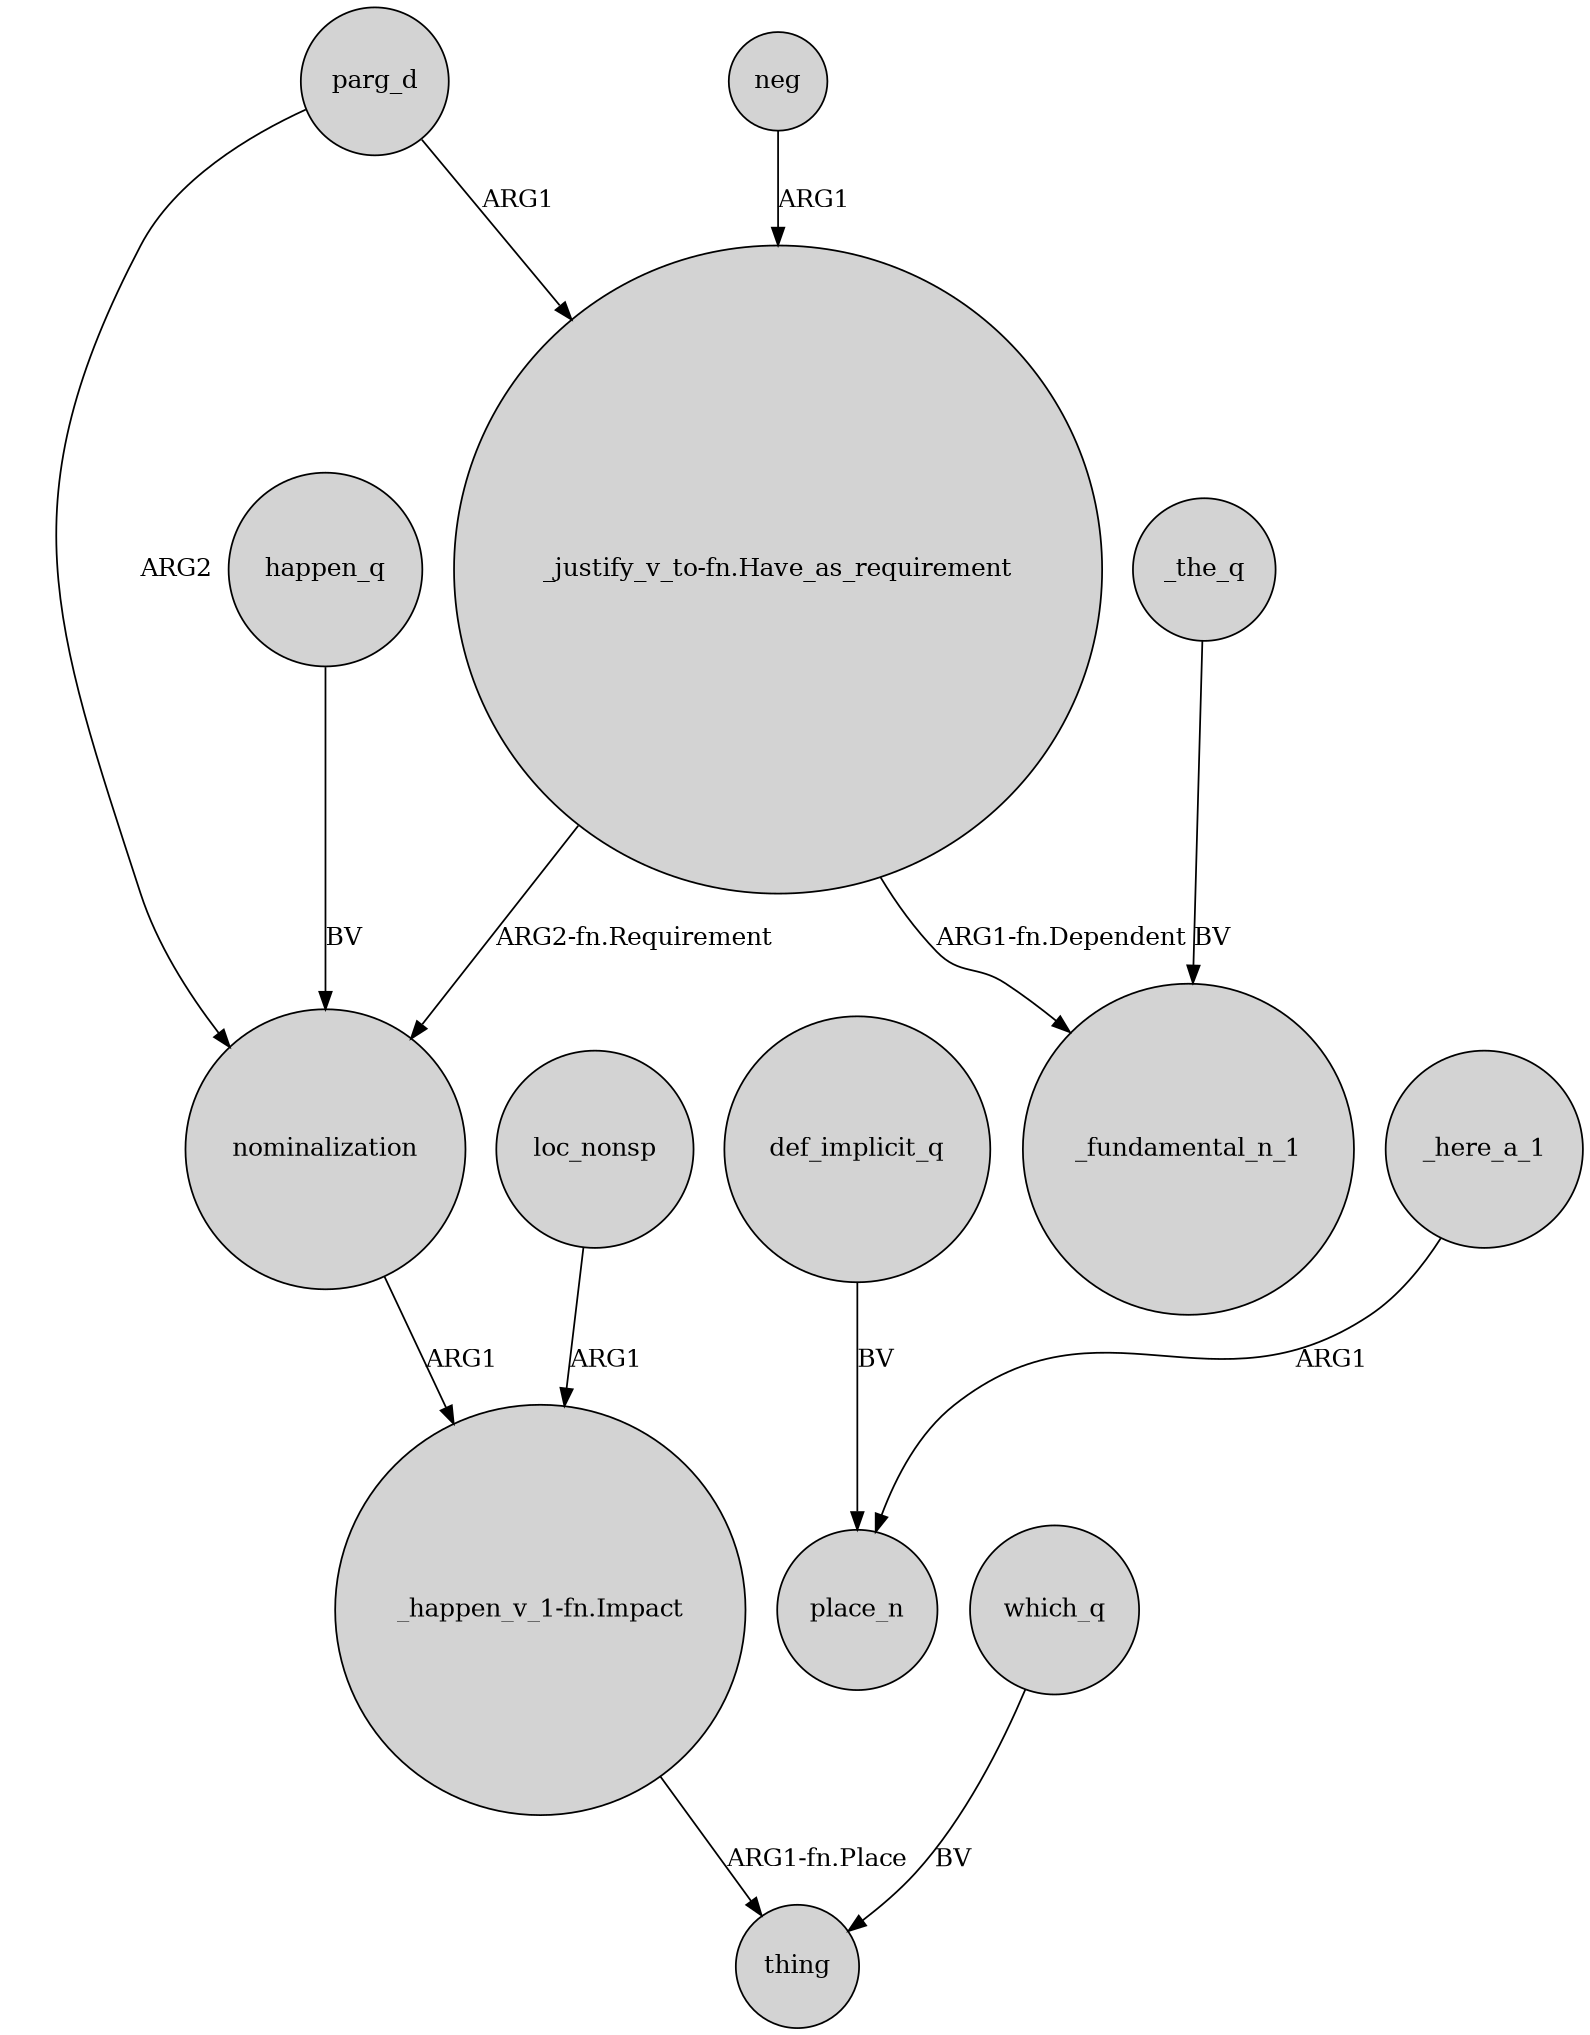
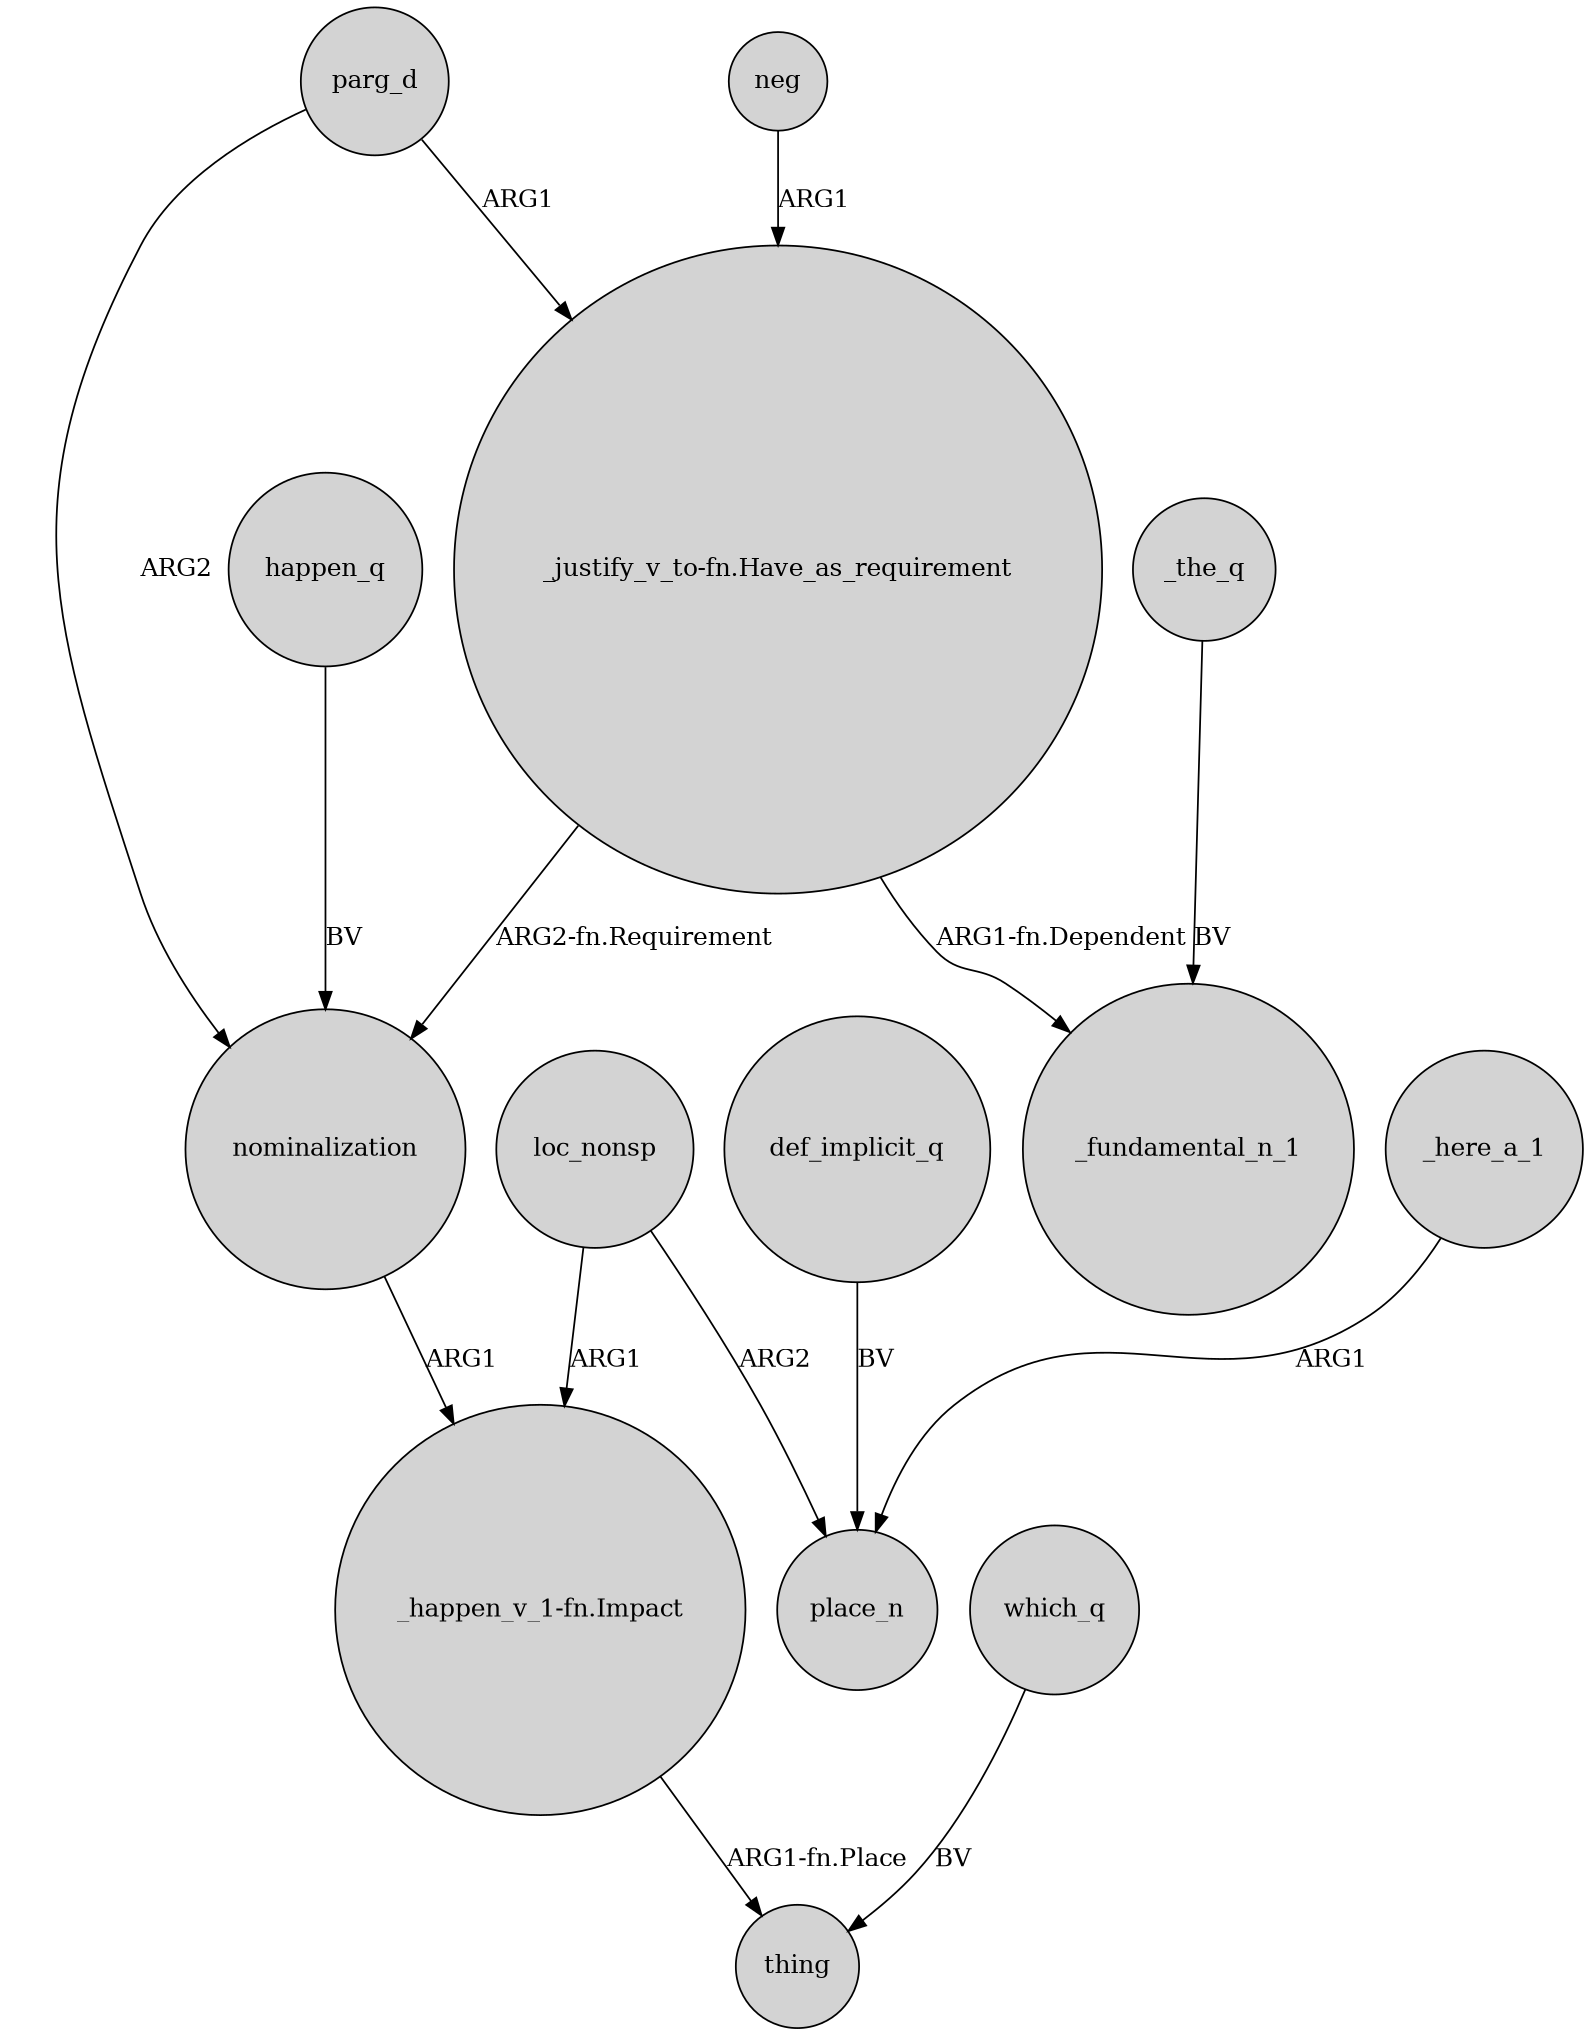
edge "loc_nonsp" -> "place_n": added, label "ARG2"
